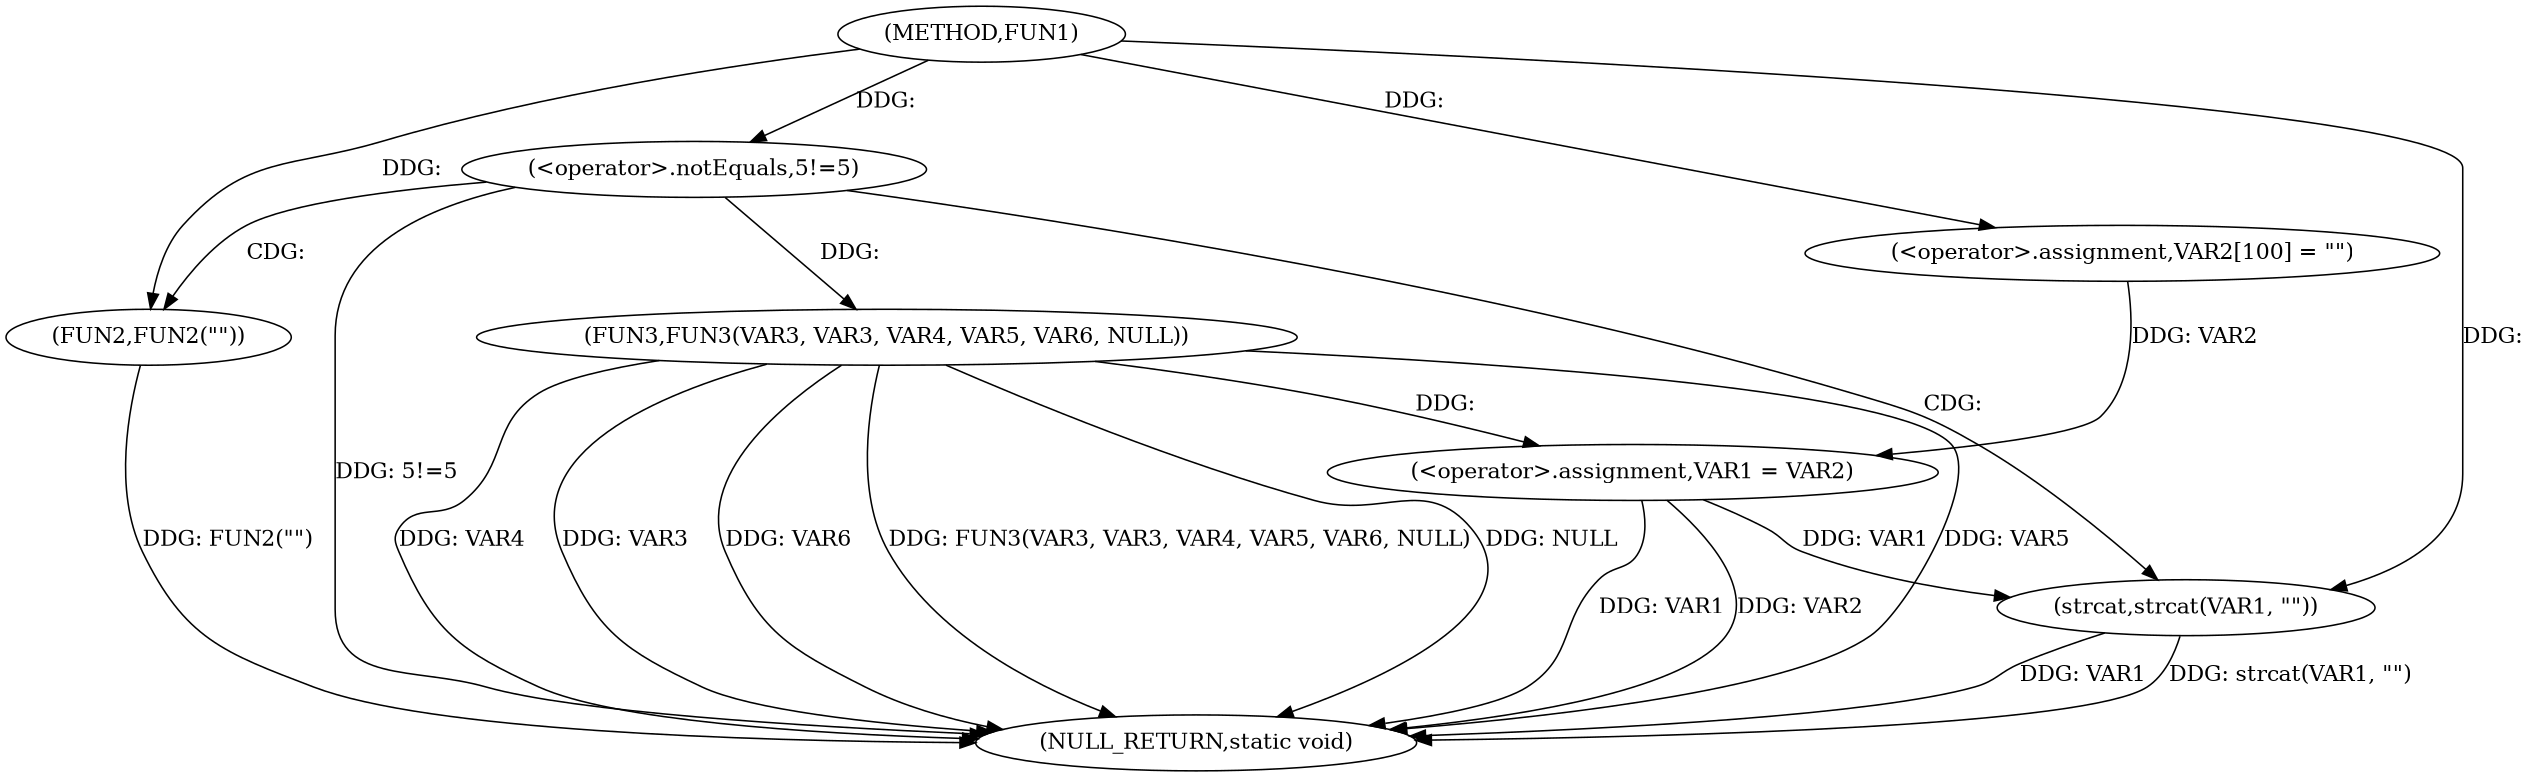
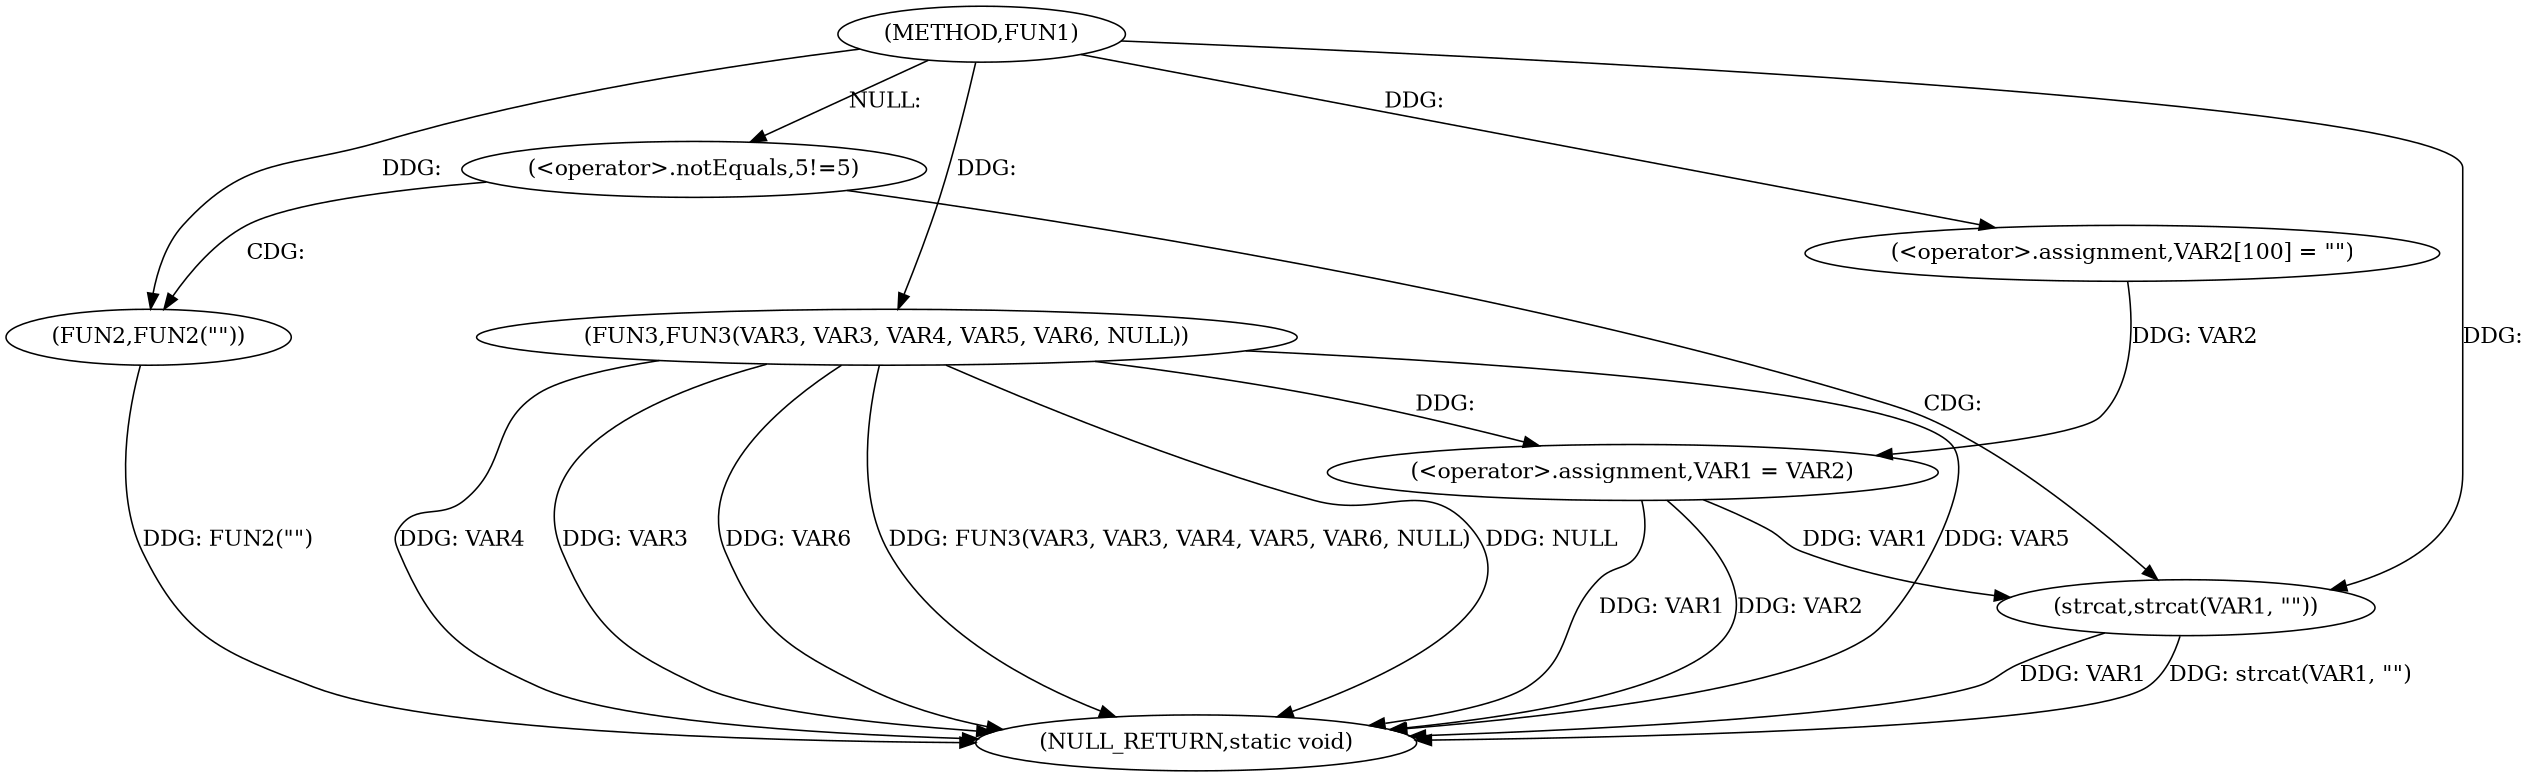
edge "(METHOD,FUN1)" -> "(<operator>.notEquals,5!=5)": label "DDG: " -> "NULL: "
edge "(<operator>.notEquals,5!=5)" -> "(FUN3,FUN3(VAR3, VAR3, VAR4, VAR5, VAR6, NULL))": now "(METHOD,FUN1)" -> "(FUN3,FUN3(VAR3, VAR3, VAR4, VAR5, VAR6, NULL))"
edge "(<operator>.notEquals,5!=5)" -> "(NULL_RETURN,static void)": removed, label "DDG: 5!=5"
